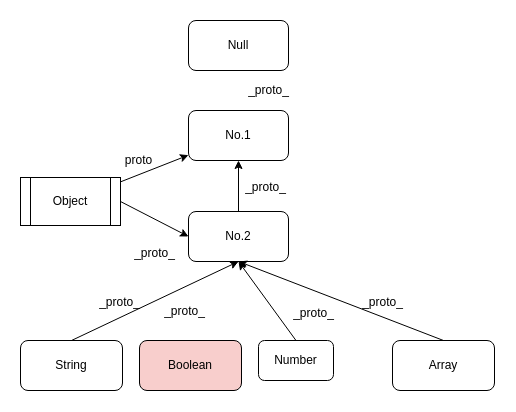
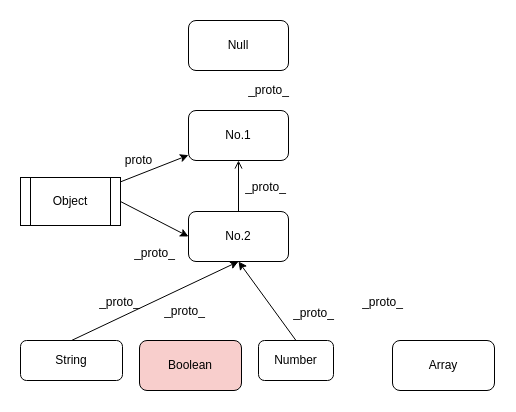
edge "No.2" -> "No.1": arrowhead classic -> open
edge "Array" -> "No.2": removed
node "String": size 102x50 -> 102x40
